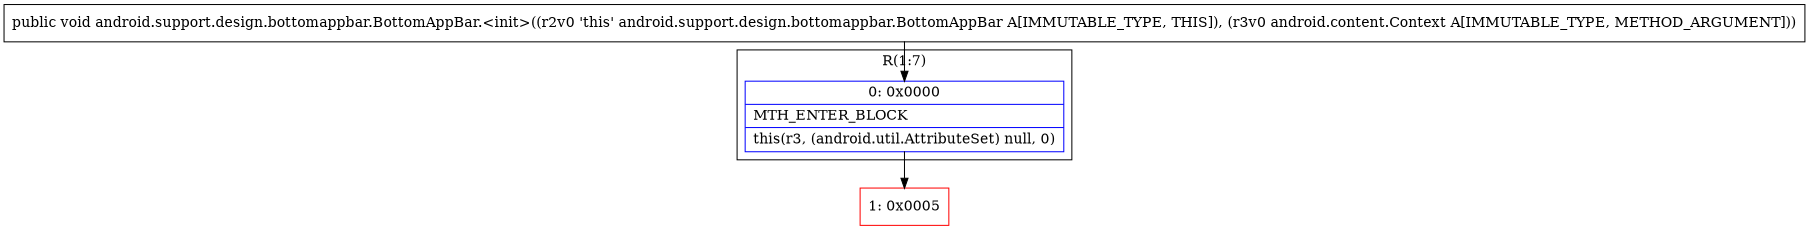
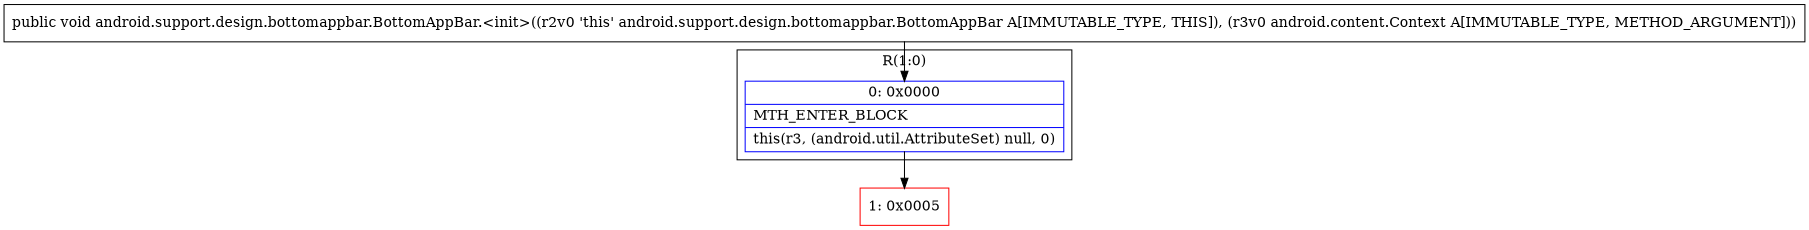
cluster "R(1:7)": label "R(1:7)" -> "R(1:0)"
